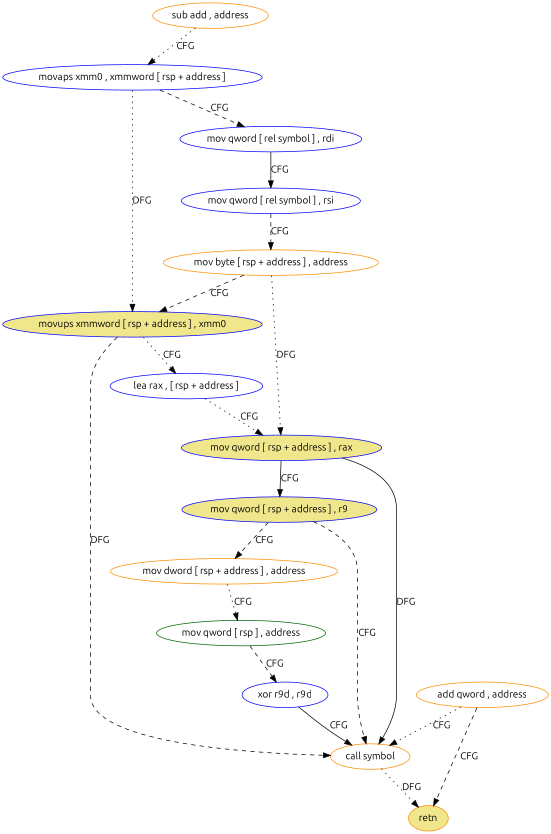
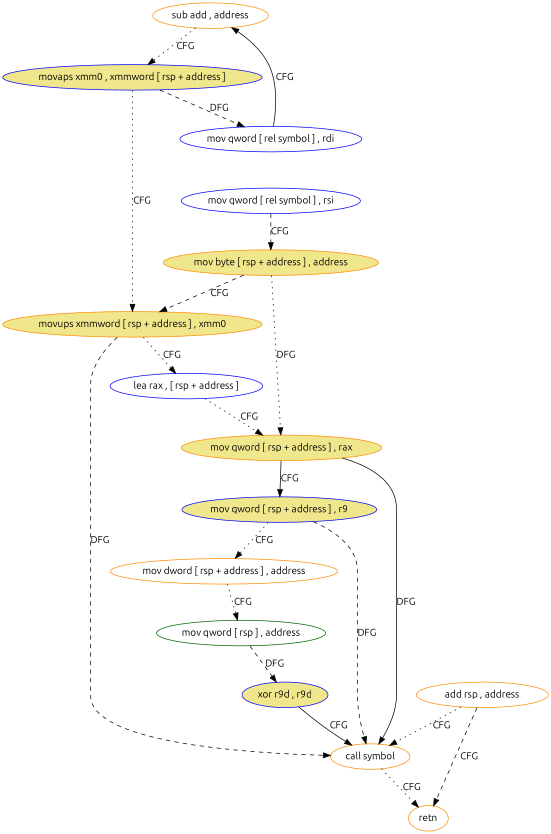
node "movaps xmm0 , xmmword [ rsp + address ]": fillcolor white -> khaki
edge "movaps xmm0 , xmmword [ rsp + address ]" -> "mov qword [ rel symbol ] , rdi": label "CFG" -> "DFG"
edge "mov qword [ rel symbol ] , rdi" -> "mov qword [ rel symbol ] , rsi": now "mov qword [ rel symbol ] , rdi" -> "sub add , address"
edge "movaps xmm0 , xmmword [ rsp + address ]" -> "movups xmmword [ rsp + address ] , xmm0": label "DFG" -> "CFG"
node "mov byte [ rsp + address ] , address": fillcolor white -> khaki
node "movups xmmword [ rsp + address ] , xmm0": color blue -> darkorange
node "mov qword [ rsp + address ] , rax": color blue -> darkorange
edge "mov qword [ rsp + address ] , r9" -> "mov dword [ rsp + address ] , address": style dashed -> dotted
edge "mov qword [ rsp + address ] , r9" -> "call symbol": label "CFG" -> "DFG"
edge "mov qword [ rsp ] , address" -> "xor r9d , r9d": label "CFG" -> "DFG"
node "xor r9d , r9d": fillcolor white -> khaki
node "add qword , address": label "add qword , address" -> "add rsp , address"
edge "call symbol" -> "retn": label "DFG" -> "CFG"
node "retn": fillcolor khaki -> white
